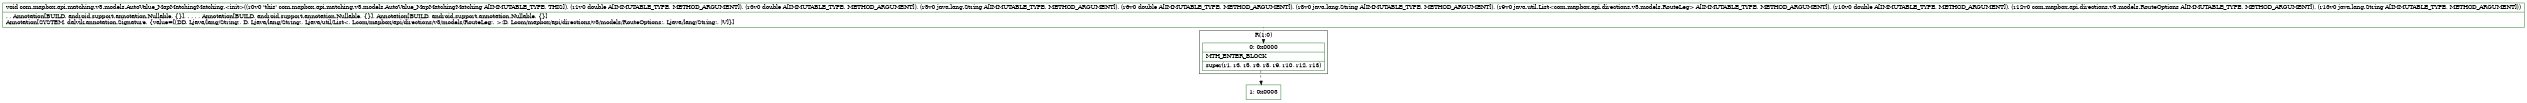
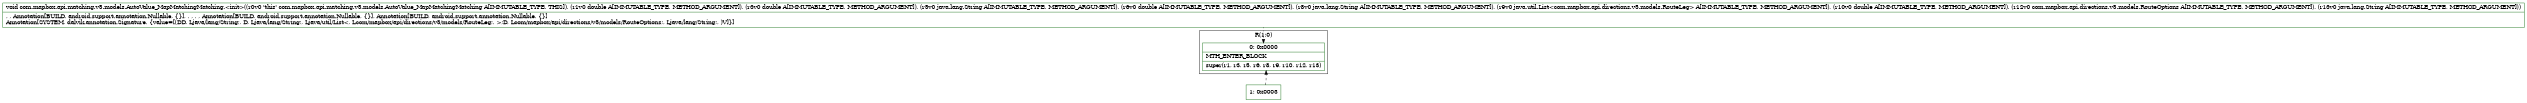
edge "0: 0x0000" -> "1: 0x0003": reversed
